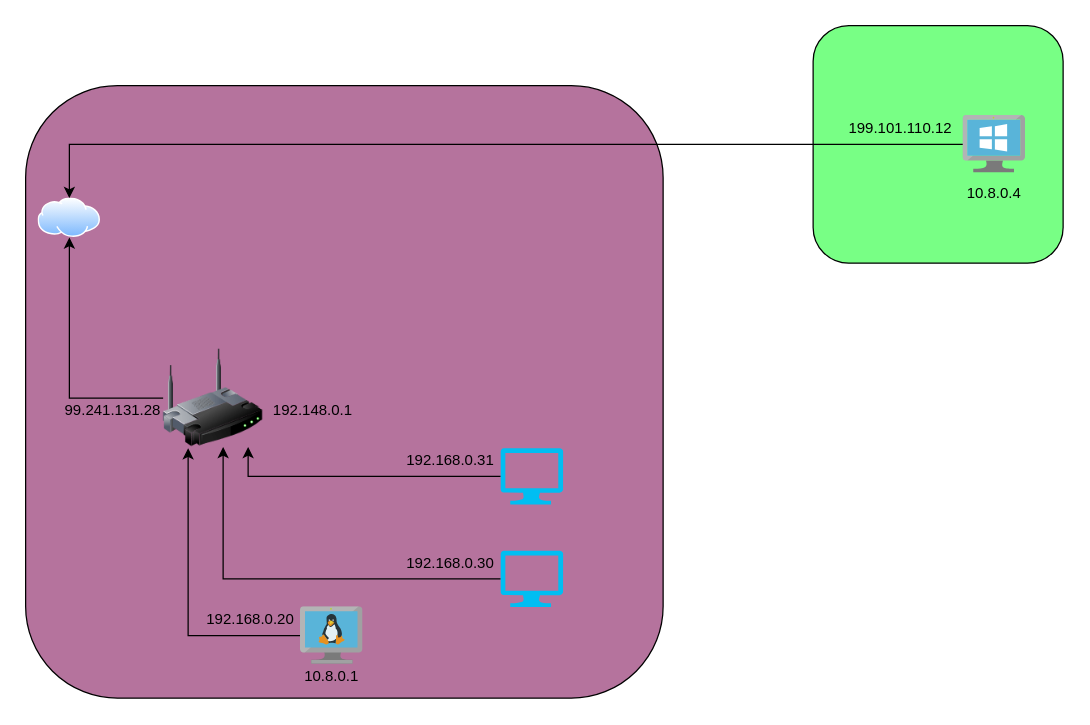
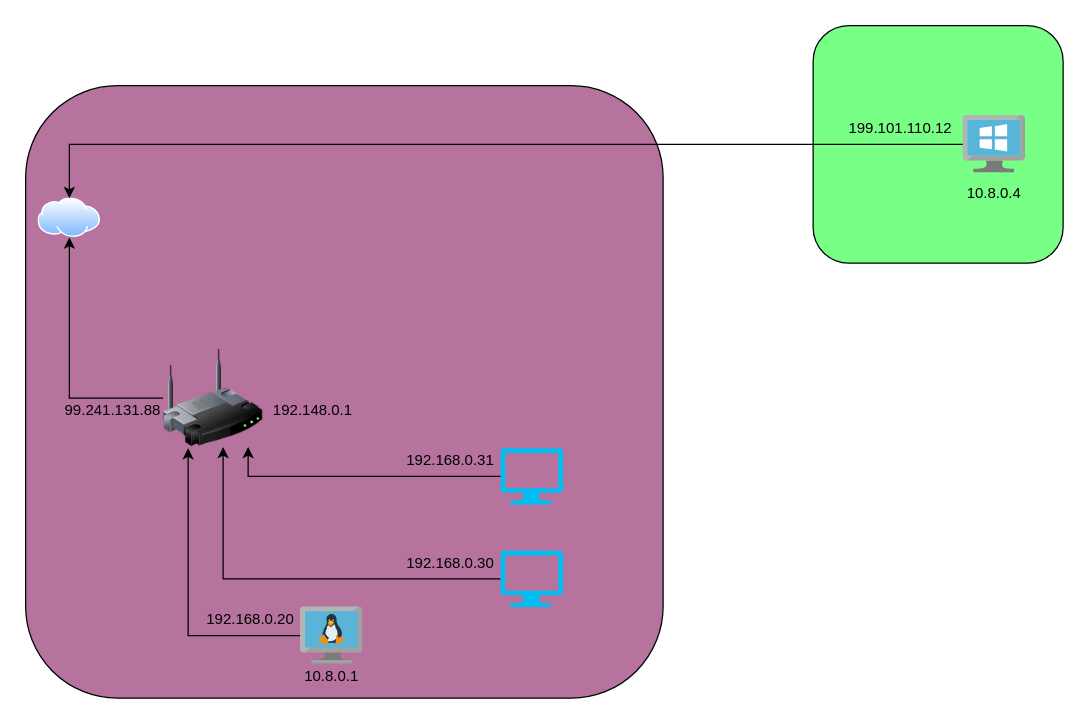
node "99.241.131.28": label "99.241.131.28" -> "99.241.131.88"
